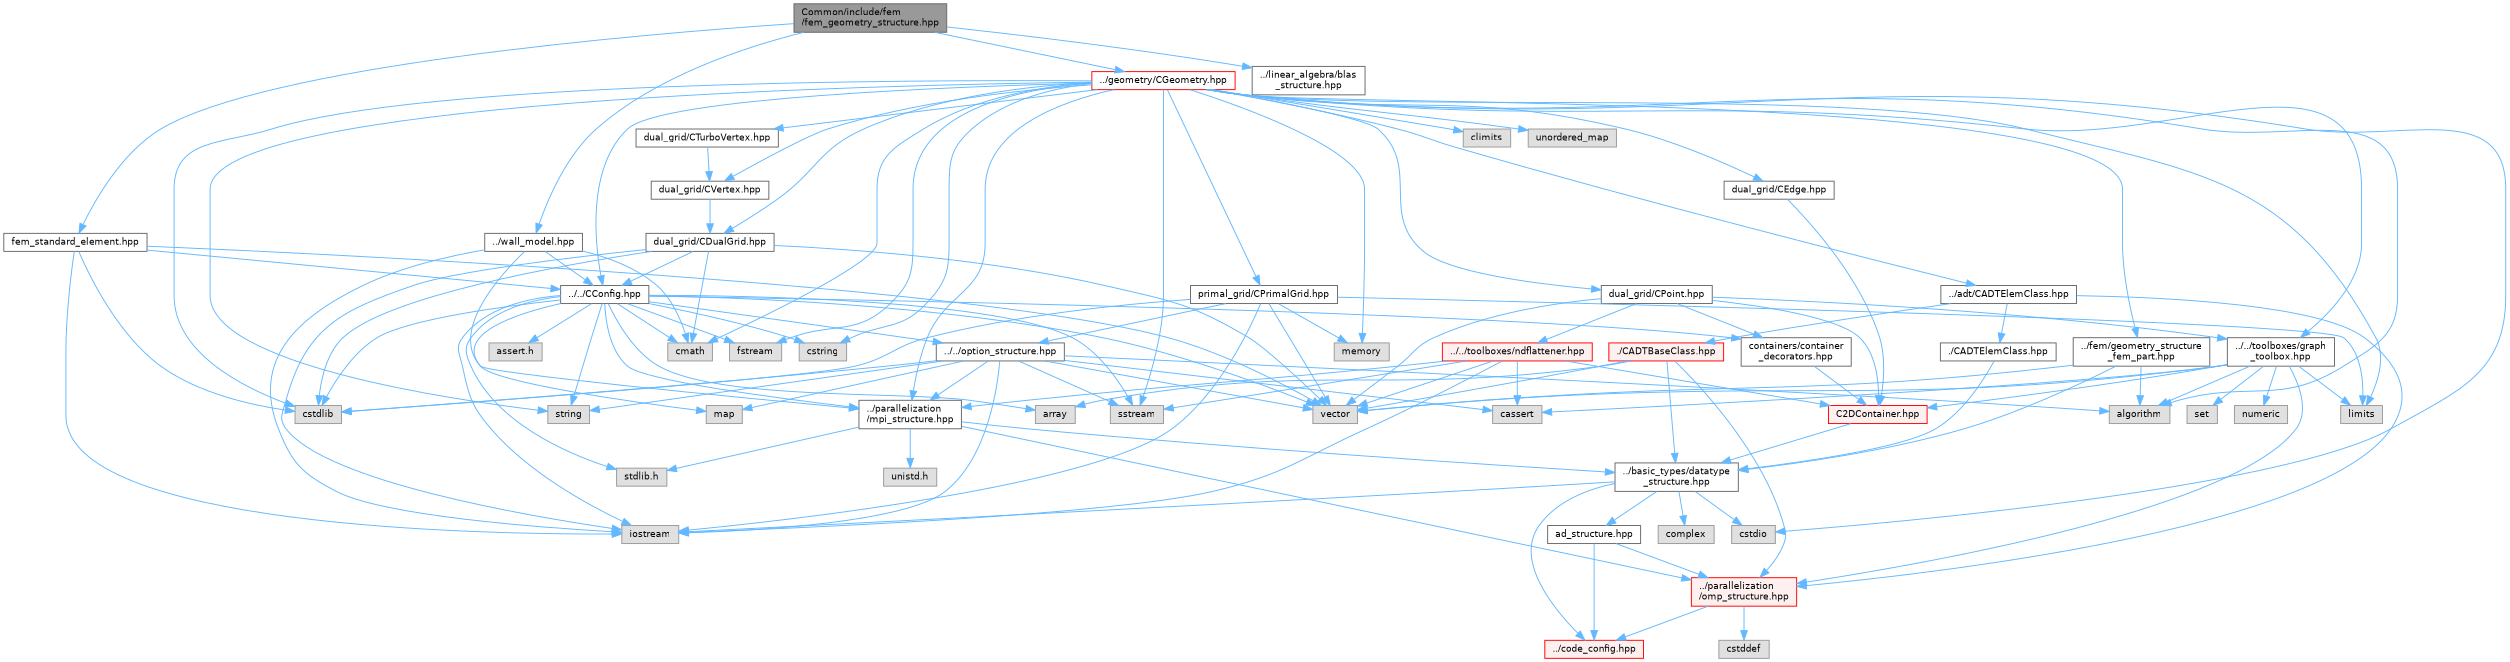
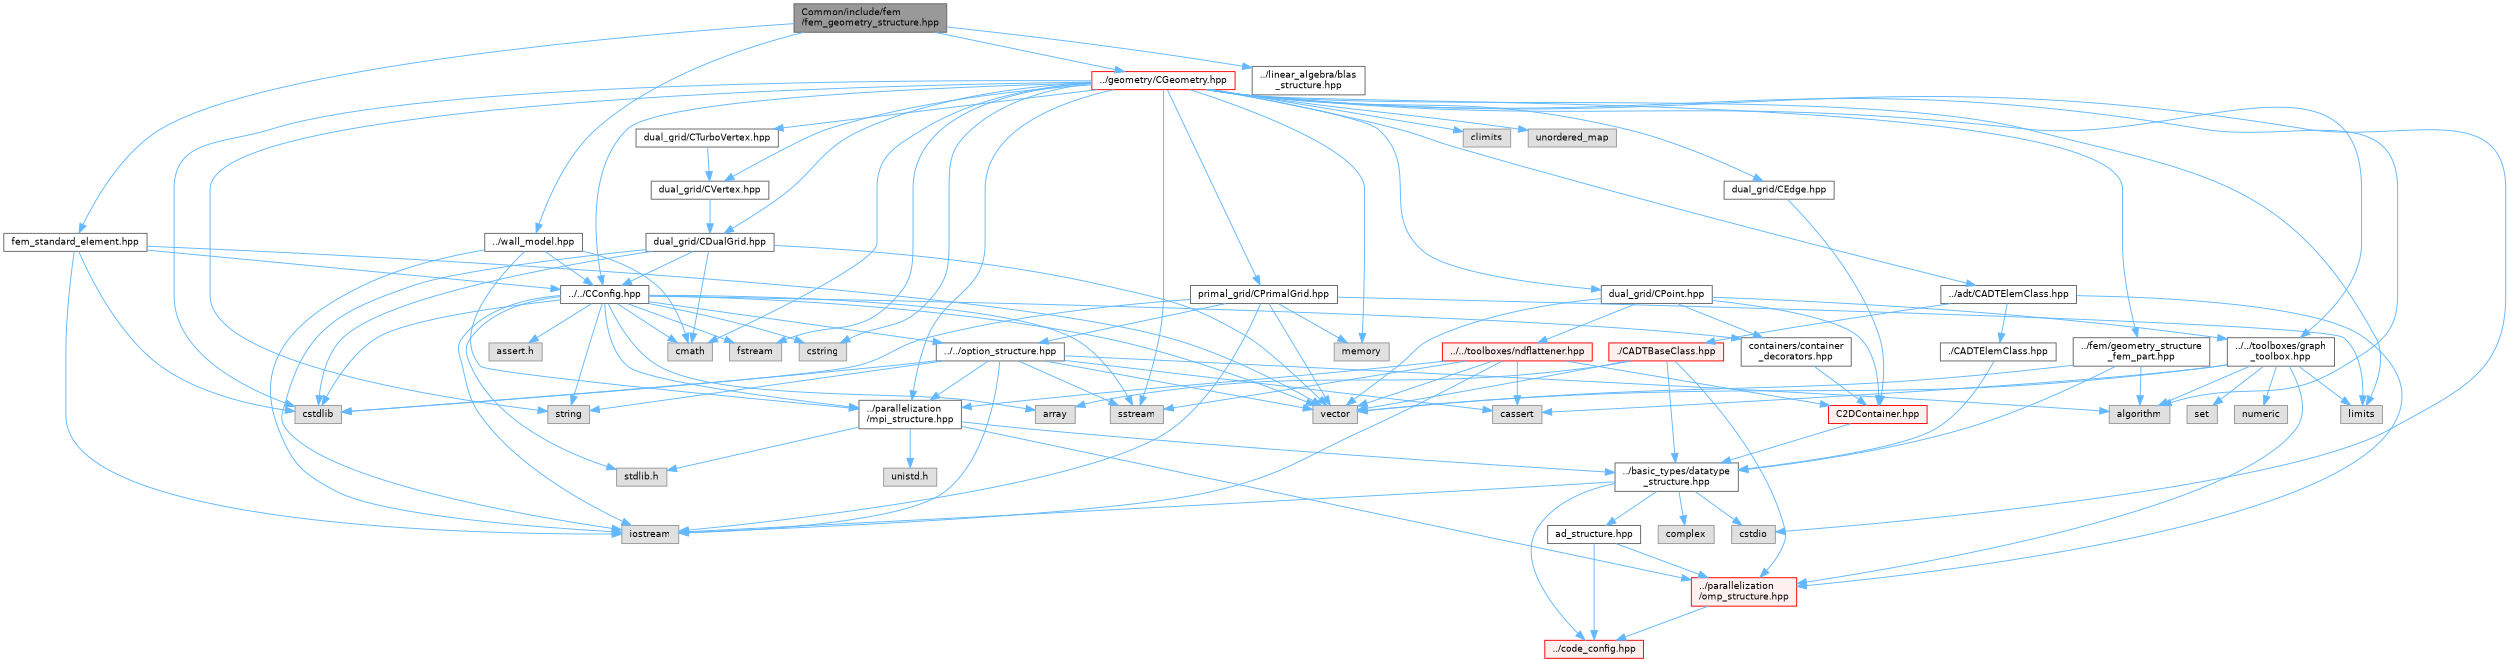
edge "../../toolboxes/graph _toolbox.hpp" -> "C2DContainer.hpp": removed
node "map": removed
node "cstddef": removed
